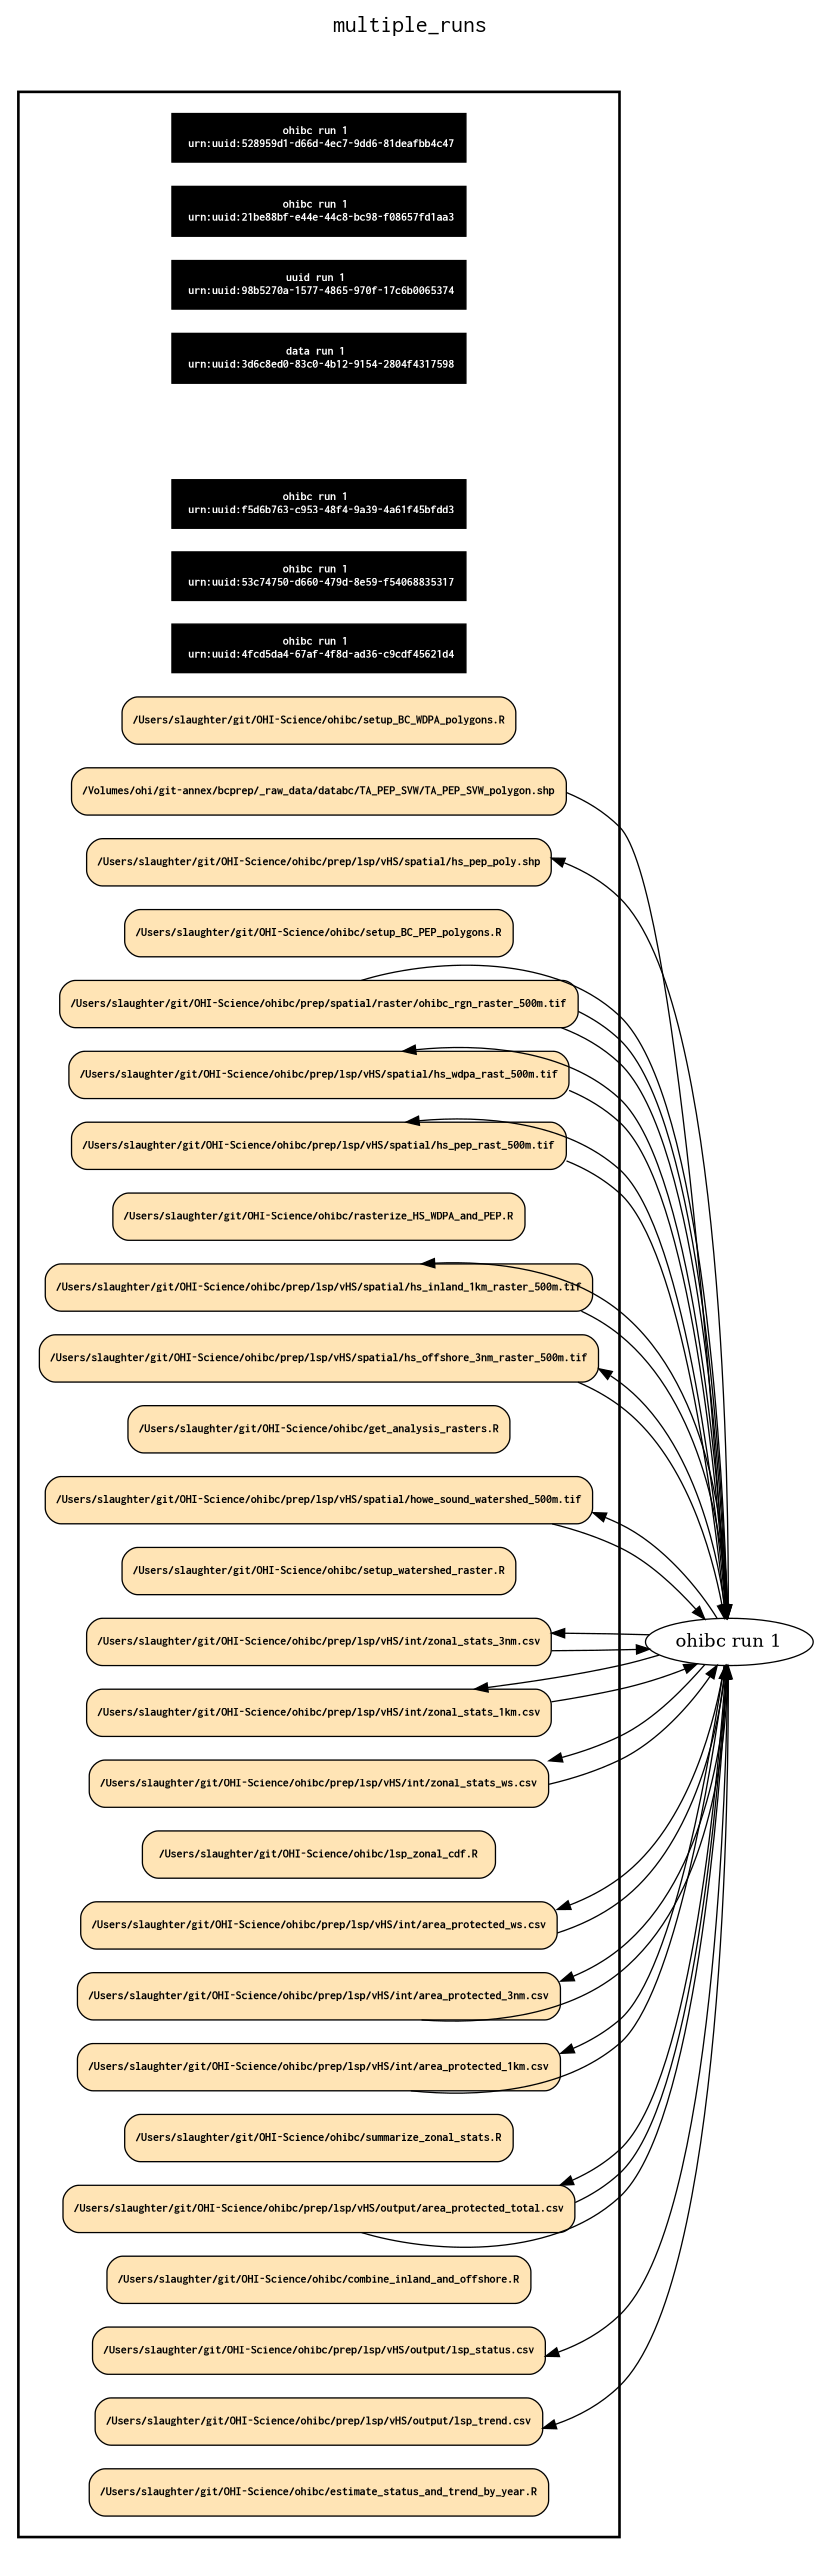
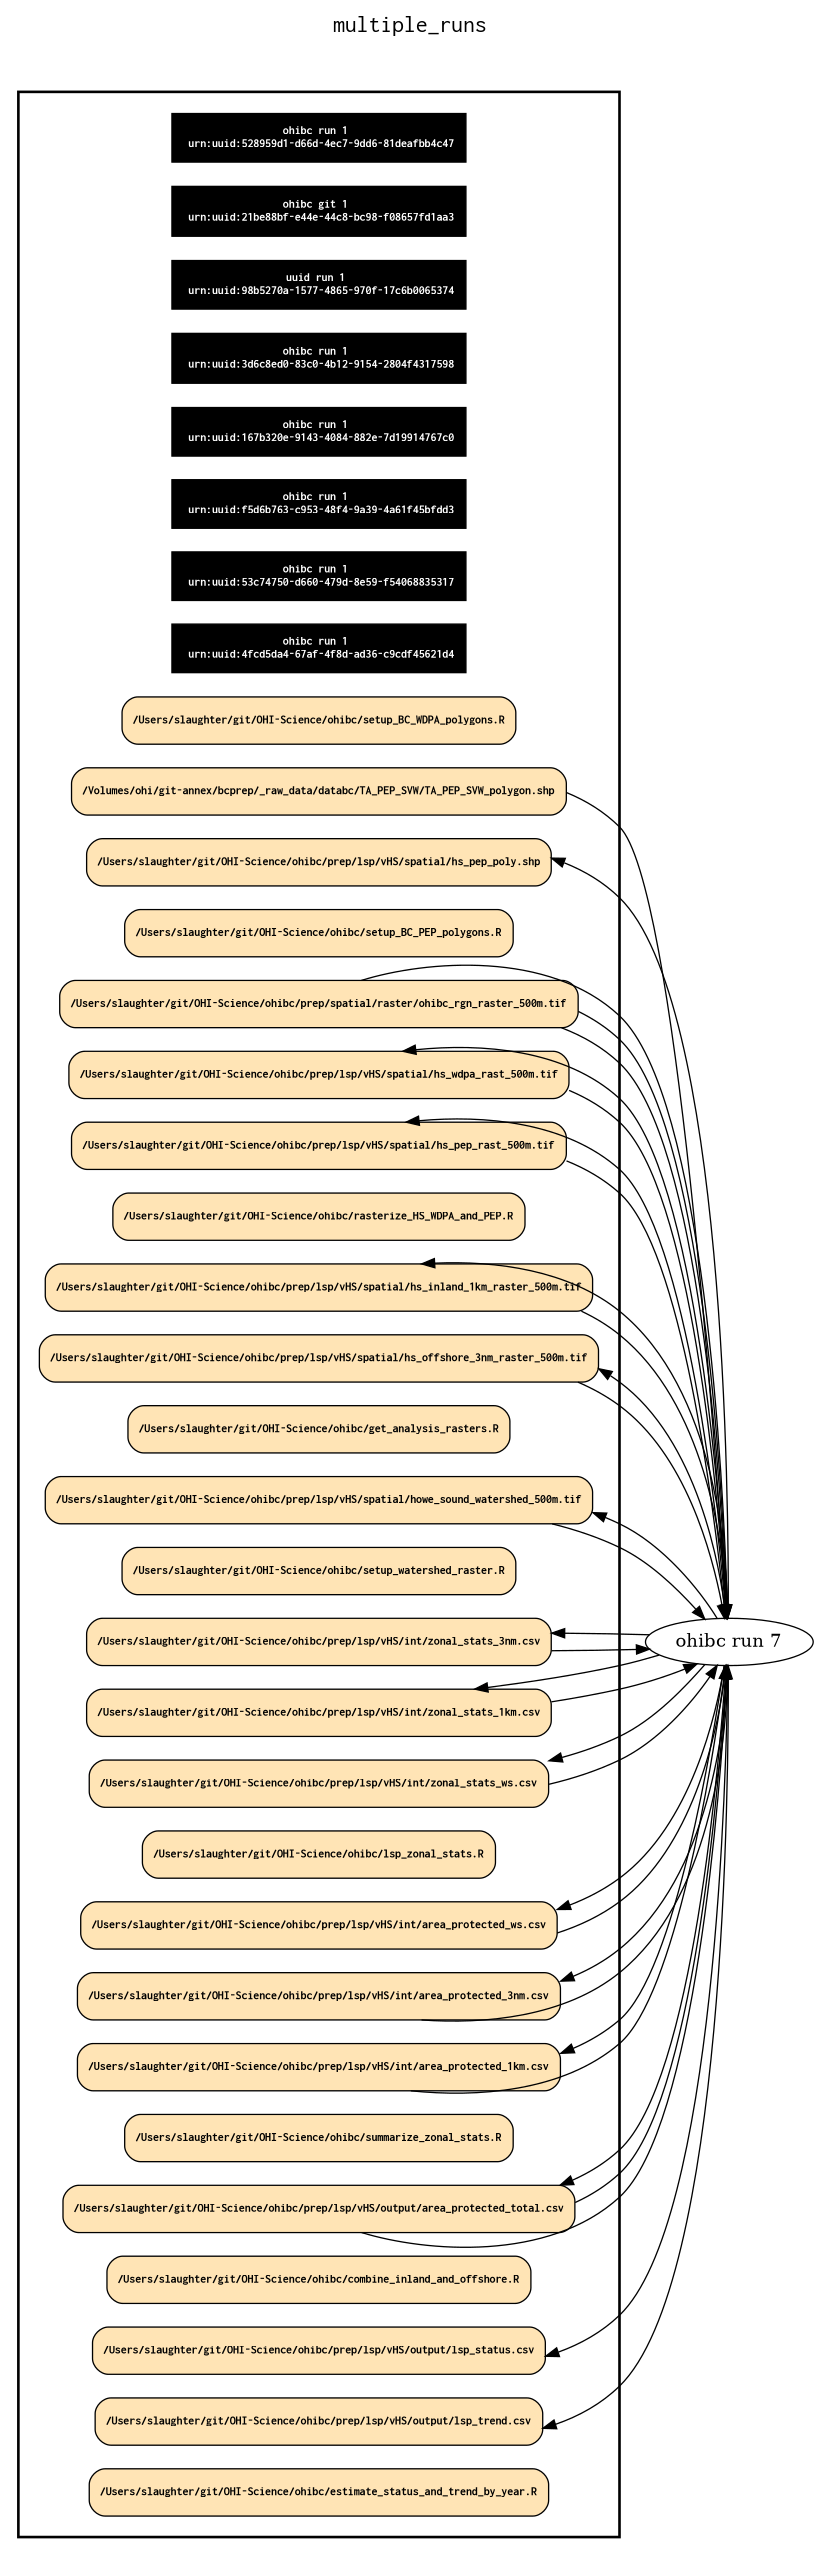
node "ohibc run 1 urn:uuid:21be88bf-e44e-44c8-bc98-f08657fd1aa3": label "ohibc run 1 urn:uuid:21be88bf-e44e-44c8-bc98-f08657fd1aa3" -> "ohibc git 1 urn:uuid:21be88bf-e44e-44c8-bc98-f08657fd1aa3"
node "data run 1 urn:uuid:3d6c8ed0-83c0-4b12-9154-2804f4317598": label "data run 1 urn:uuid:3d6c8ed0-83c0-4b12-9154-2804f4317598" -> "ohibc run 1 urn:uuid:3d6c8ed0-83c0-4b12-9154-2804f4317598"
node "ohibc run 1 urn:uuid:167b320e-9143-4084-882e-7d19914767c0": added
node "ohibc run 1": label "ohibc run 1" -> "ohibc run 7"
node "/Users/slaughter/git/OHI-Science/ohibc/lsp_zonal_cdf.R": label "/Users/slaughter/git/OHI-Science/ohibc/lsp_zonal_cdf.R" -> "/Users/slaughter/git/OHI-Science/ohibc/lsp_zonal_stats.R"
